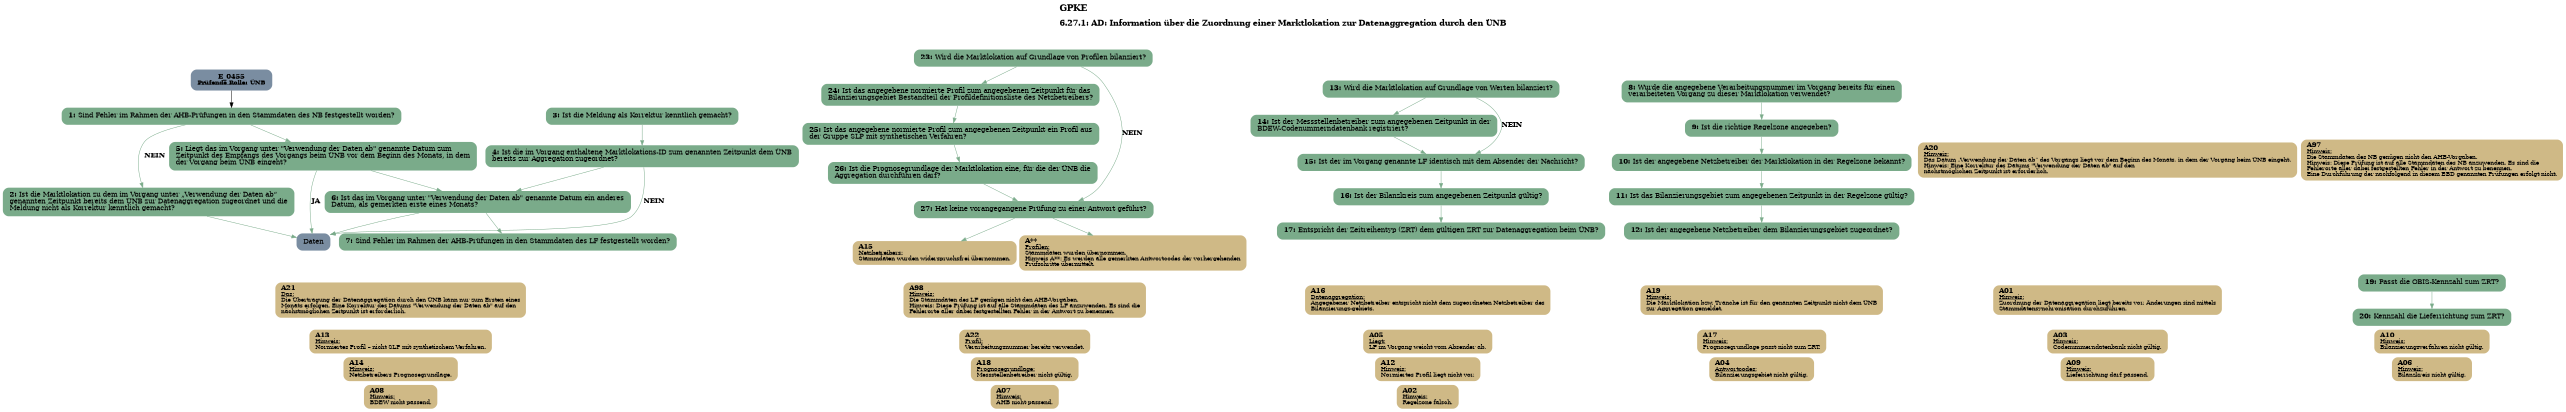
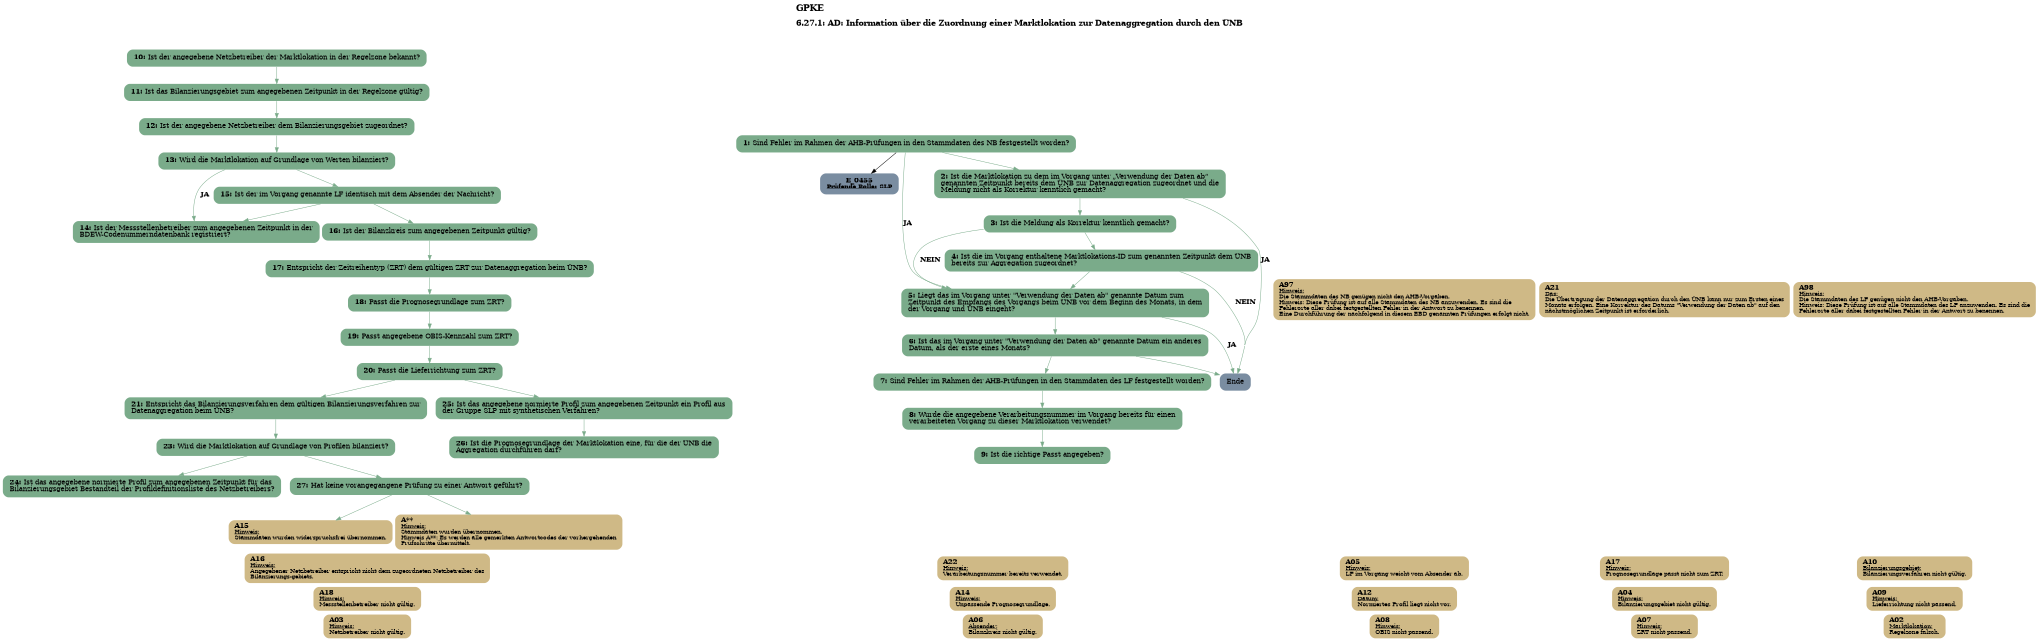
node "E_0455": text "ÜNB" -> "SLP"
edge "E_0455" -> "1:": reversed
edge "24:" -> "25:": now "20:" -> "25:"
node "9:": text "Ist die richtige Regelzone angegeben?" -> "Ist die richtige Passt angegeben?"
edge "12:" -> "13:": added
edge "9:" -> "10:": removed
edge "14:" -> "15:": reversed
node "A20": removed
node "5:": text "der Vorgang beim ÜNB eingeht?" -> "der Vorgang und ÜNB eingeht?"
edge "4:" -> "6:": now "4:" -> "5:"
edge "26:" -> "27:": removed
edge "2:" -> "3:": added
node "6:": text "Datum, als gemerkten erste eines Monats?" -> "Datum, als der erste eines Monats?"
node "Daten": label "Daten" -> "Ende"
edge "3:" -> "5:": added, label "NEIN"
node "A**": text "Profilen:" -> "Hinweis:"
node "A15": text "Netzbetreibers:" -> "Hinweis:"
node "19:": text "Passt die OBIS-Kennzahl zum ZRT?" -> "Passt angegebene OBIS-Kennzahl zum ZRT?"
node "A16": text "Datenaggregation:" -> "Hinweis:"
node "A19": removed
node "A01": removed
node "18:": added
node "20:": text "Kennzahl die Lieferrichtung zum ZRT?" -> "Passt die Lieferrichtung zum ZRT?"
node "A13": removed
node "A22": text "Profil:" -> "Hinweis:"
node "A05": text "Liegt:" -> "Hinweis:"
node "A10": text "Hinweis:" -> "Bilanzierungsgebiet:"
node "A03": text "Codenummerndatenbank nicht gültig." -> "Netzbetreiber nicht gültig."
node "A18": text "Prognosegrundlage:" -> "Hinweis:"
node "A12": text "Hinweis:" -> "Datum:"
node "A04": text "Antwortcodes:" -> "Hinweis:"
node "A06": text "Hinweis:" -> "Absender:"
node "A14": text "Netzbetreibers Prognosegrundlage." -> "Unpassende Prognosegrundlage."
node "A09": text "Lieferrichtung darf passend." -> "Lieferrichtung nicht passend."
edge "7:" -> "8:": added
node "A02": text "Hinweis:" -> "Marktlokation:"
node "A08": text "BDEW nicht passend." -> "OBIS nicht passend."
node "A07": text "AHB nicht passend." -> "ZRT nicht passend."
node "21:": added
